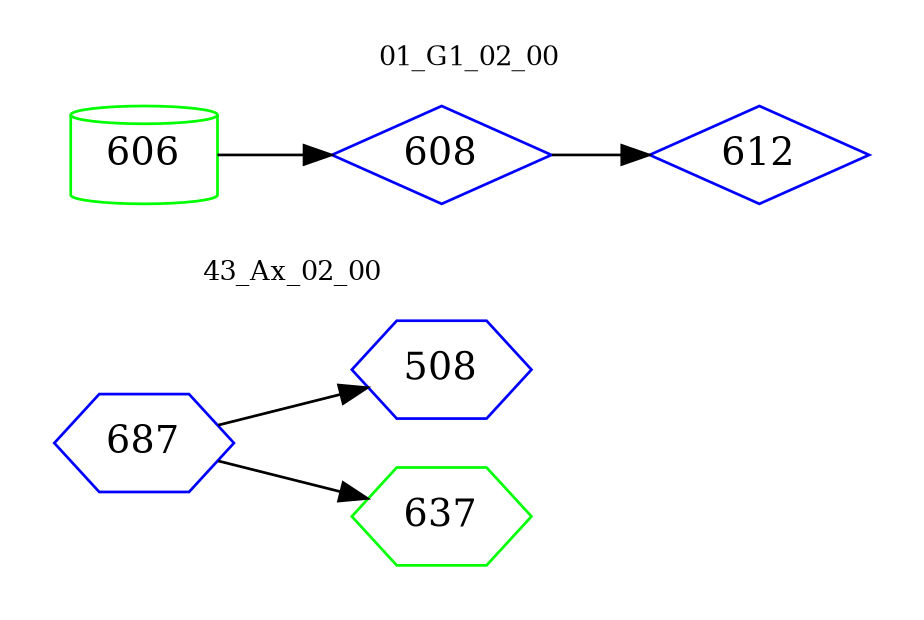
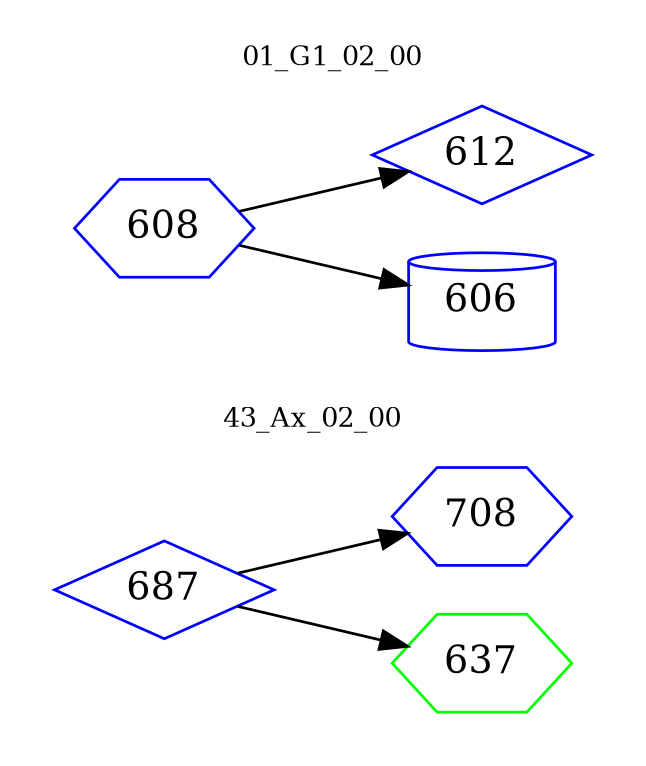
node "606": color green -> blue
edge "606" -> "608": reversed
node "608": shape diamond -> hexagon
node "508": label "508" -> "708"
node "687": shape hexagon -> diamond
